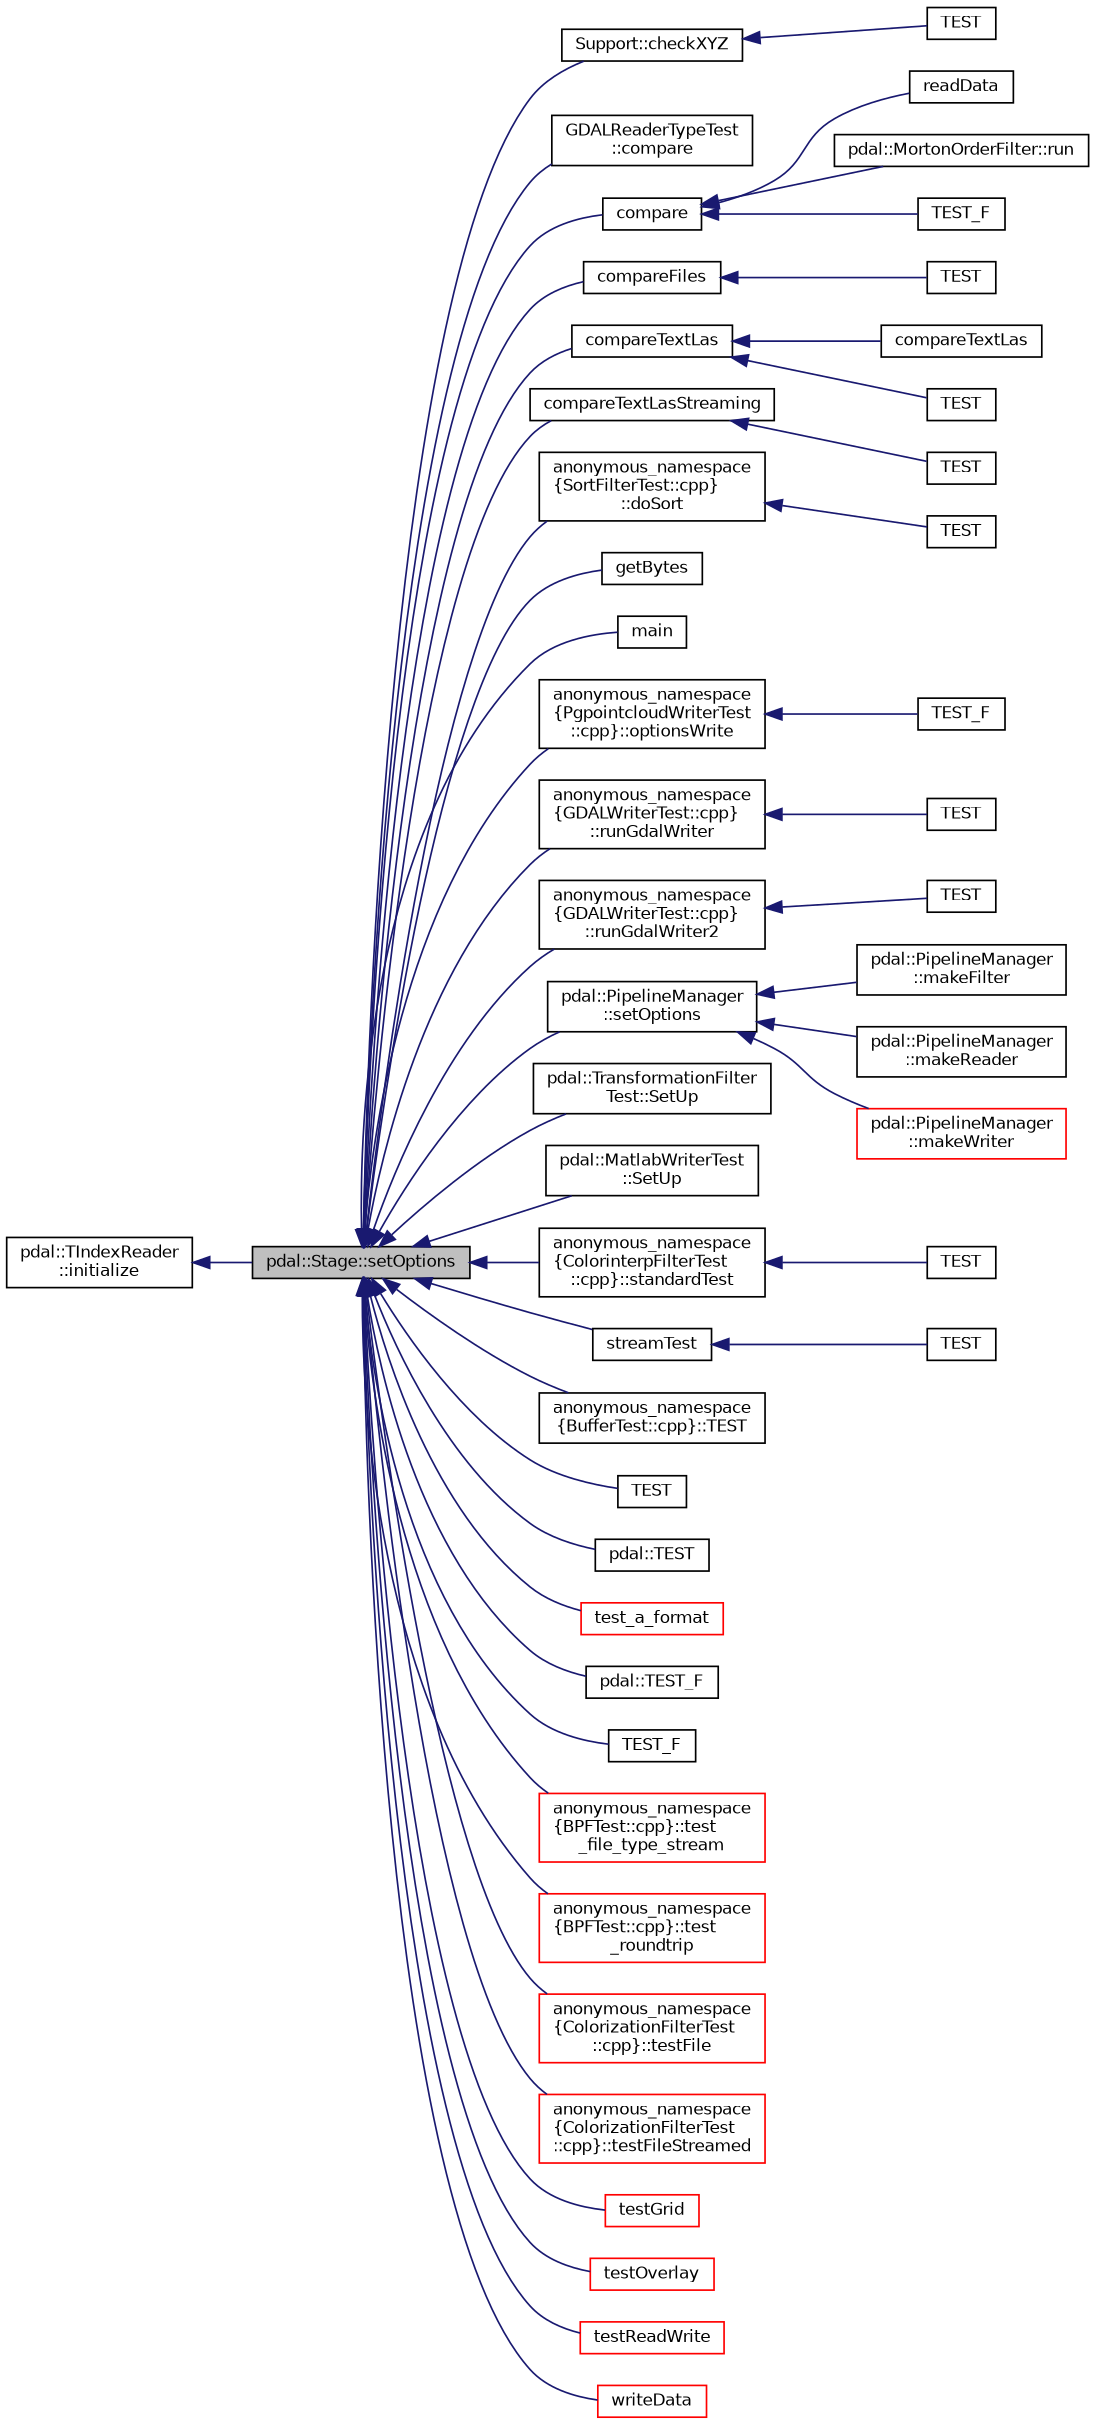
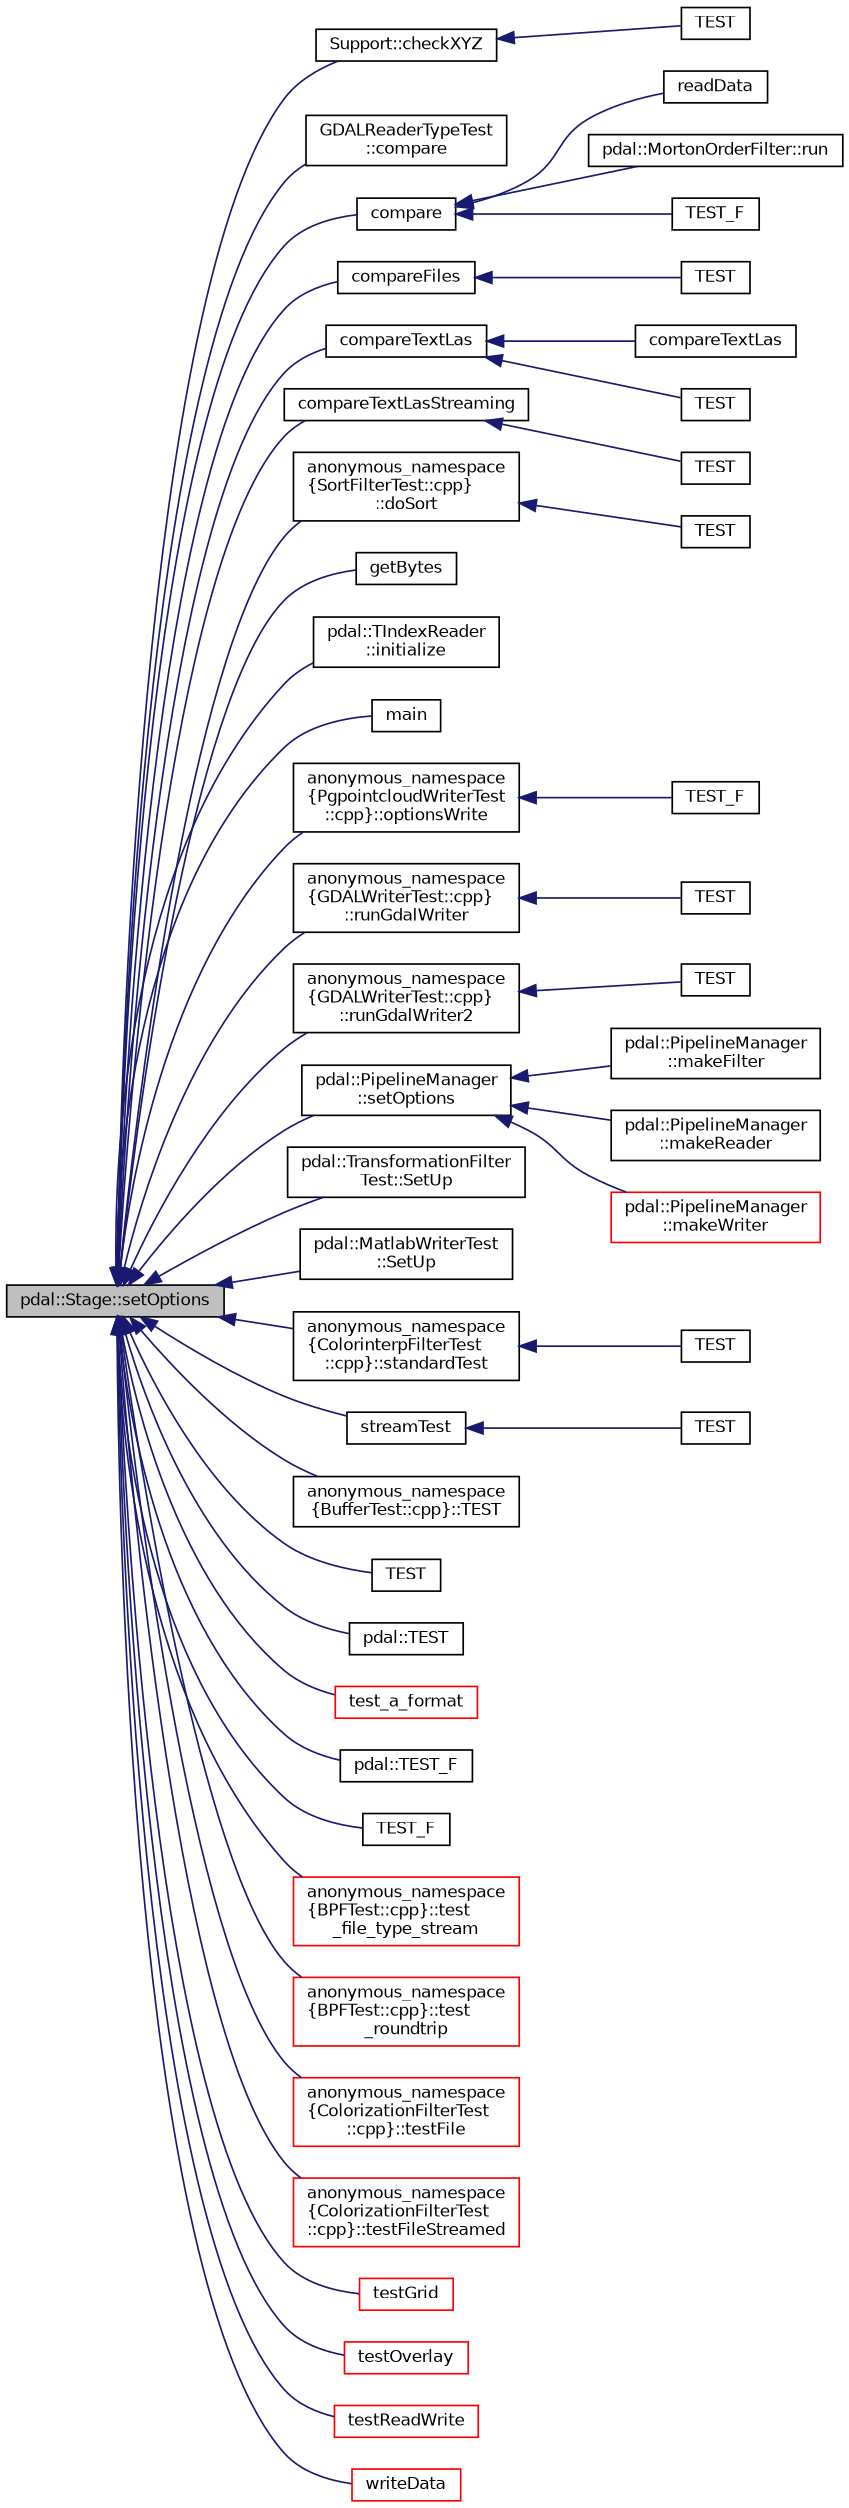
edge "pdal::Stage::setOptions" -> "pdal::TIndexReader ::initialize": reversed
